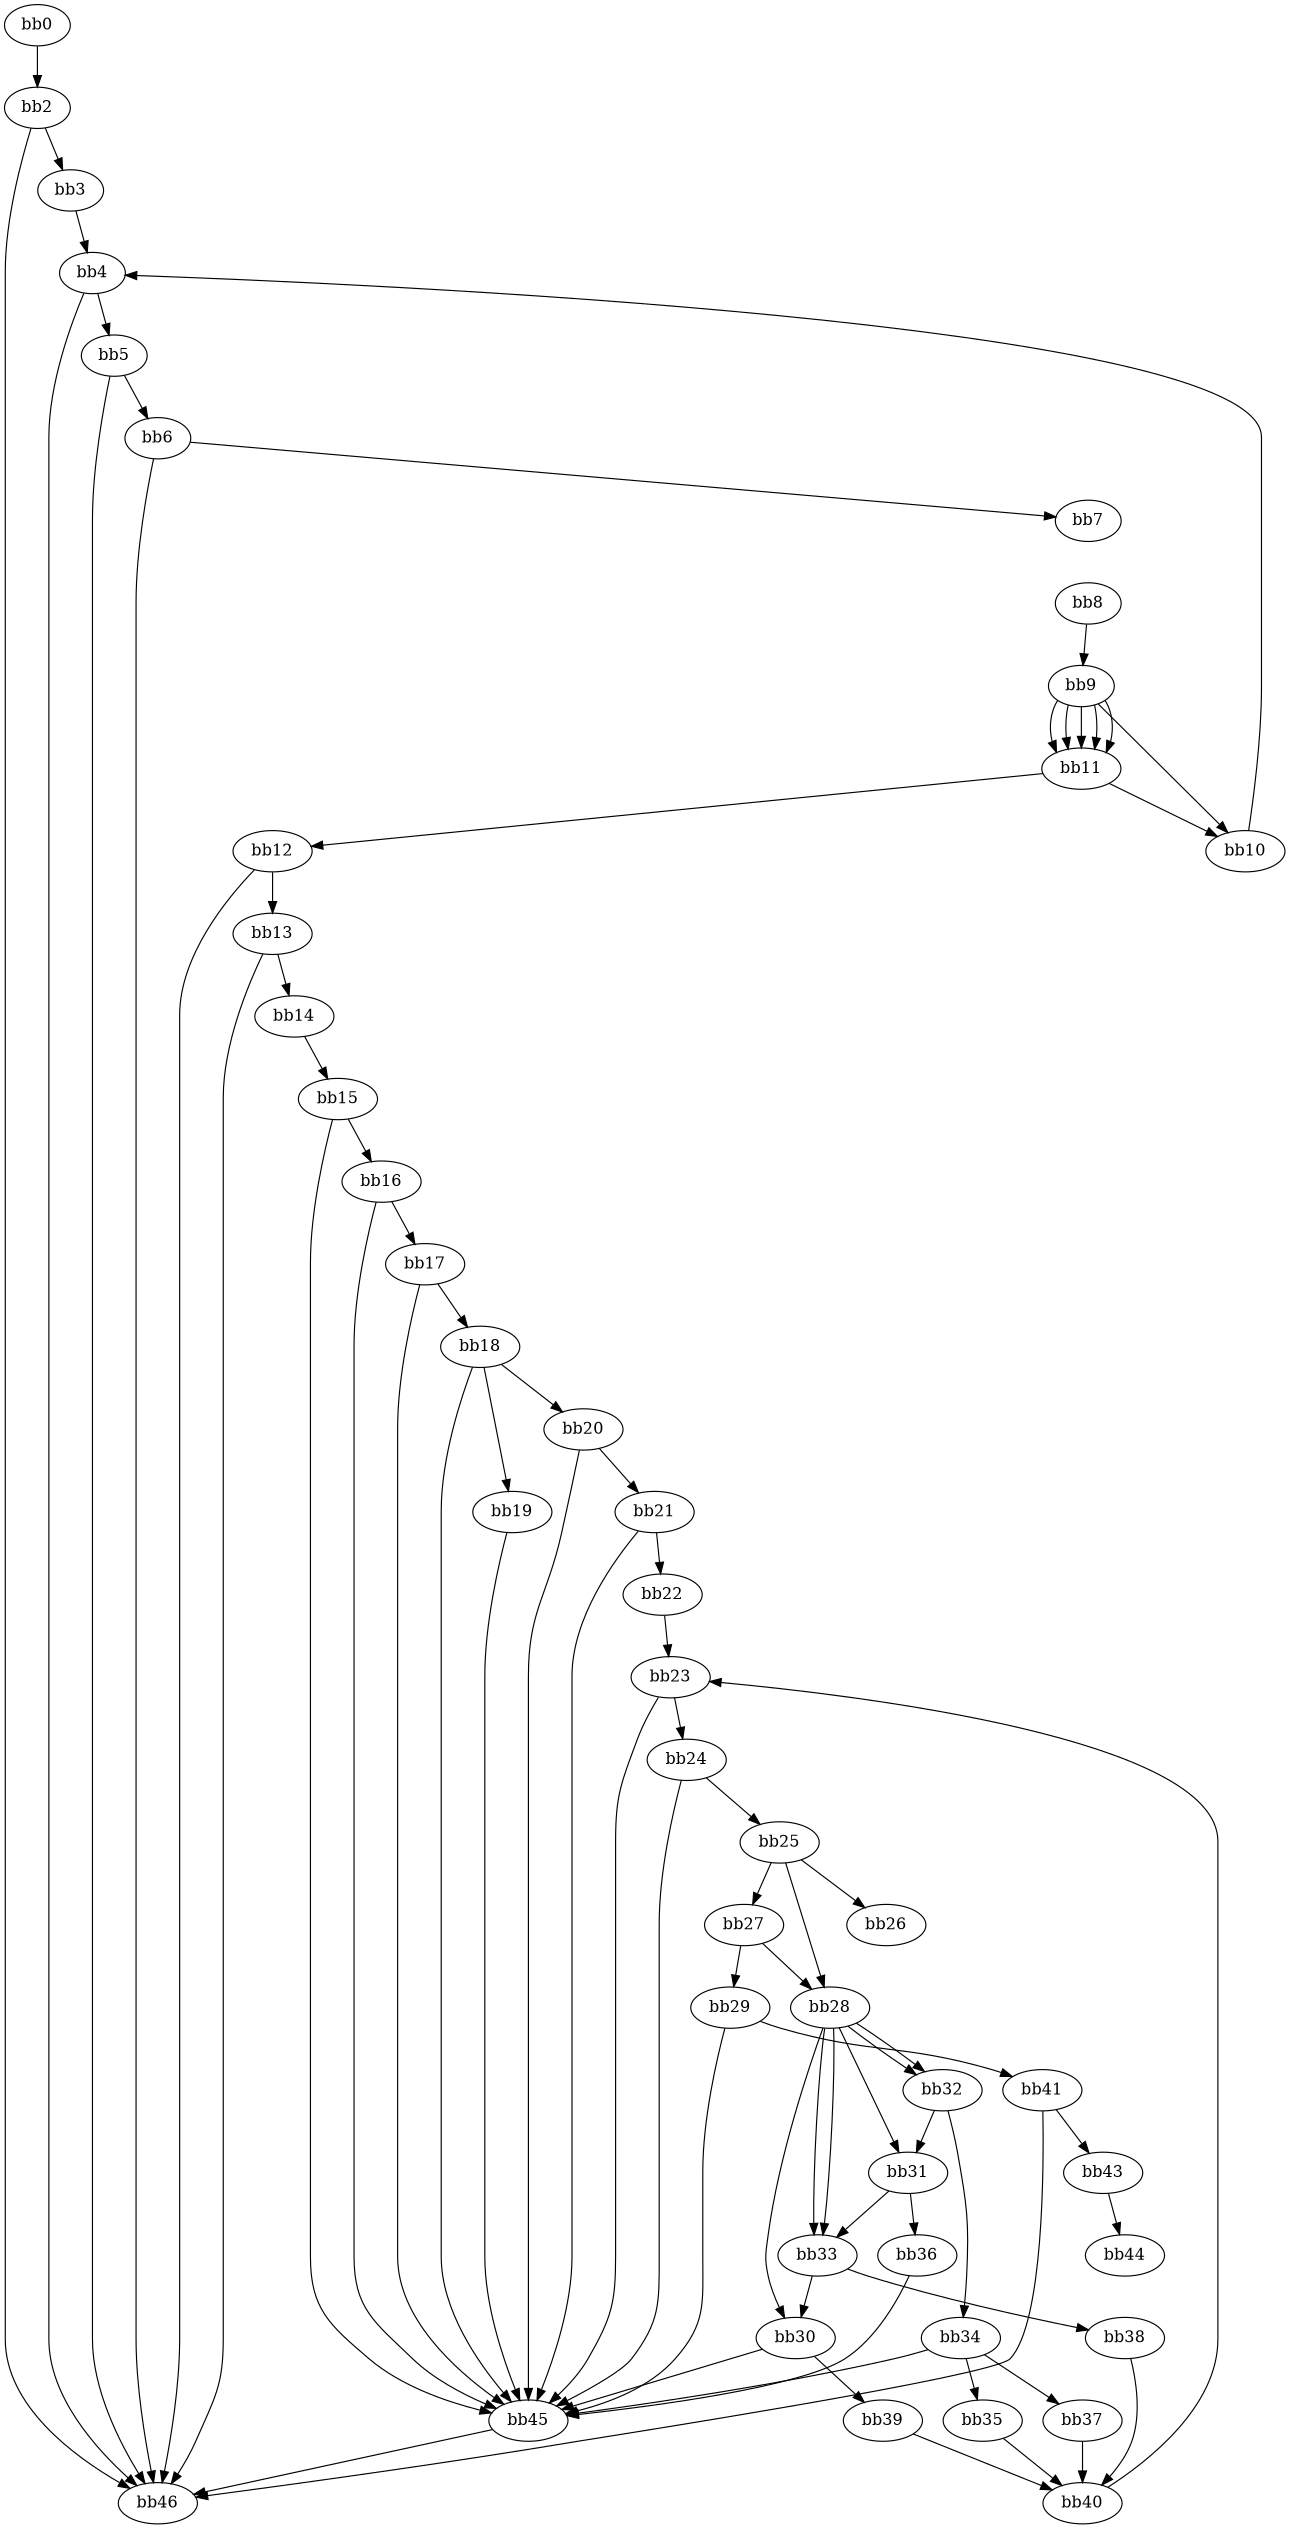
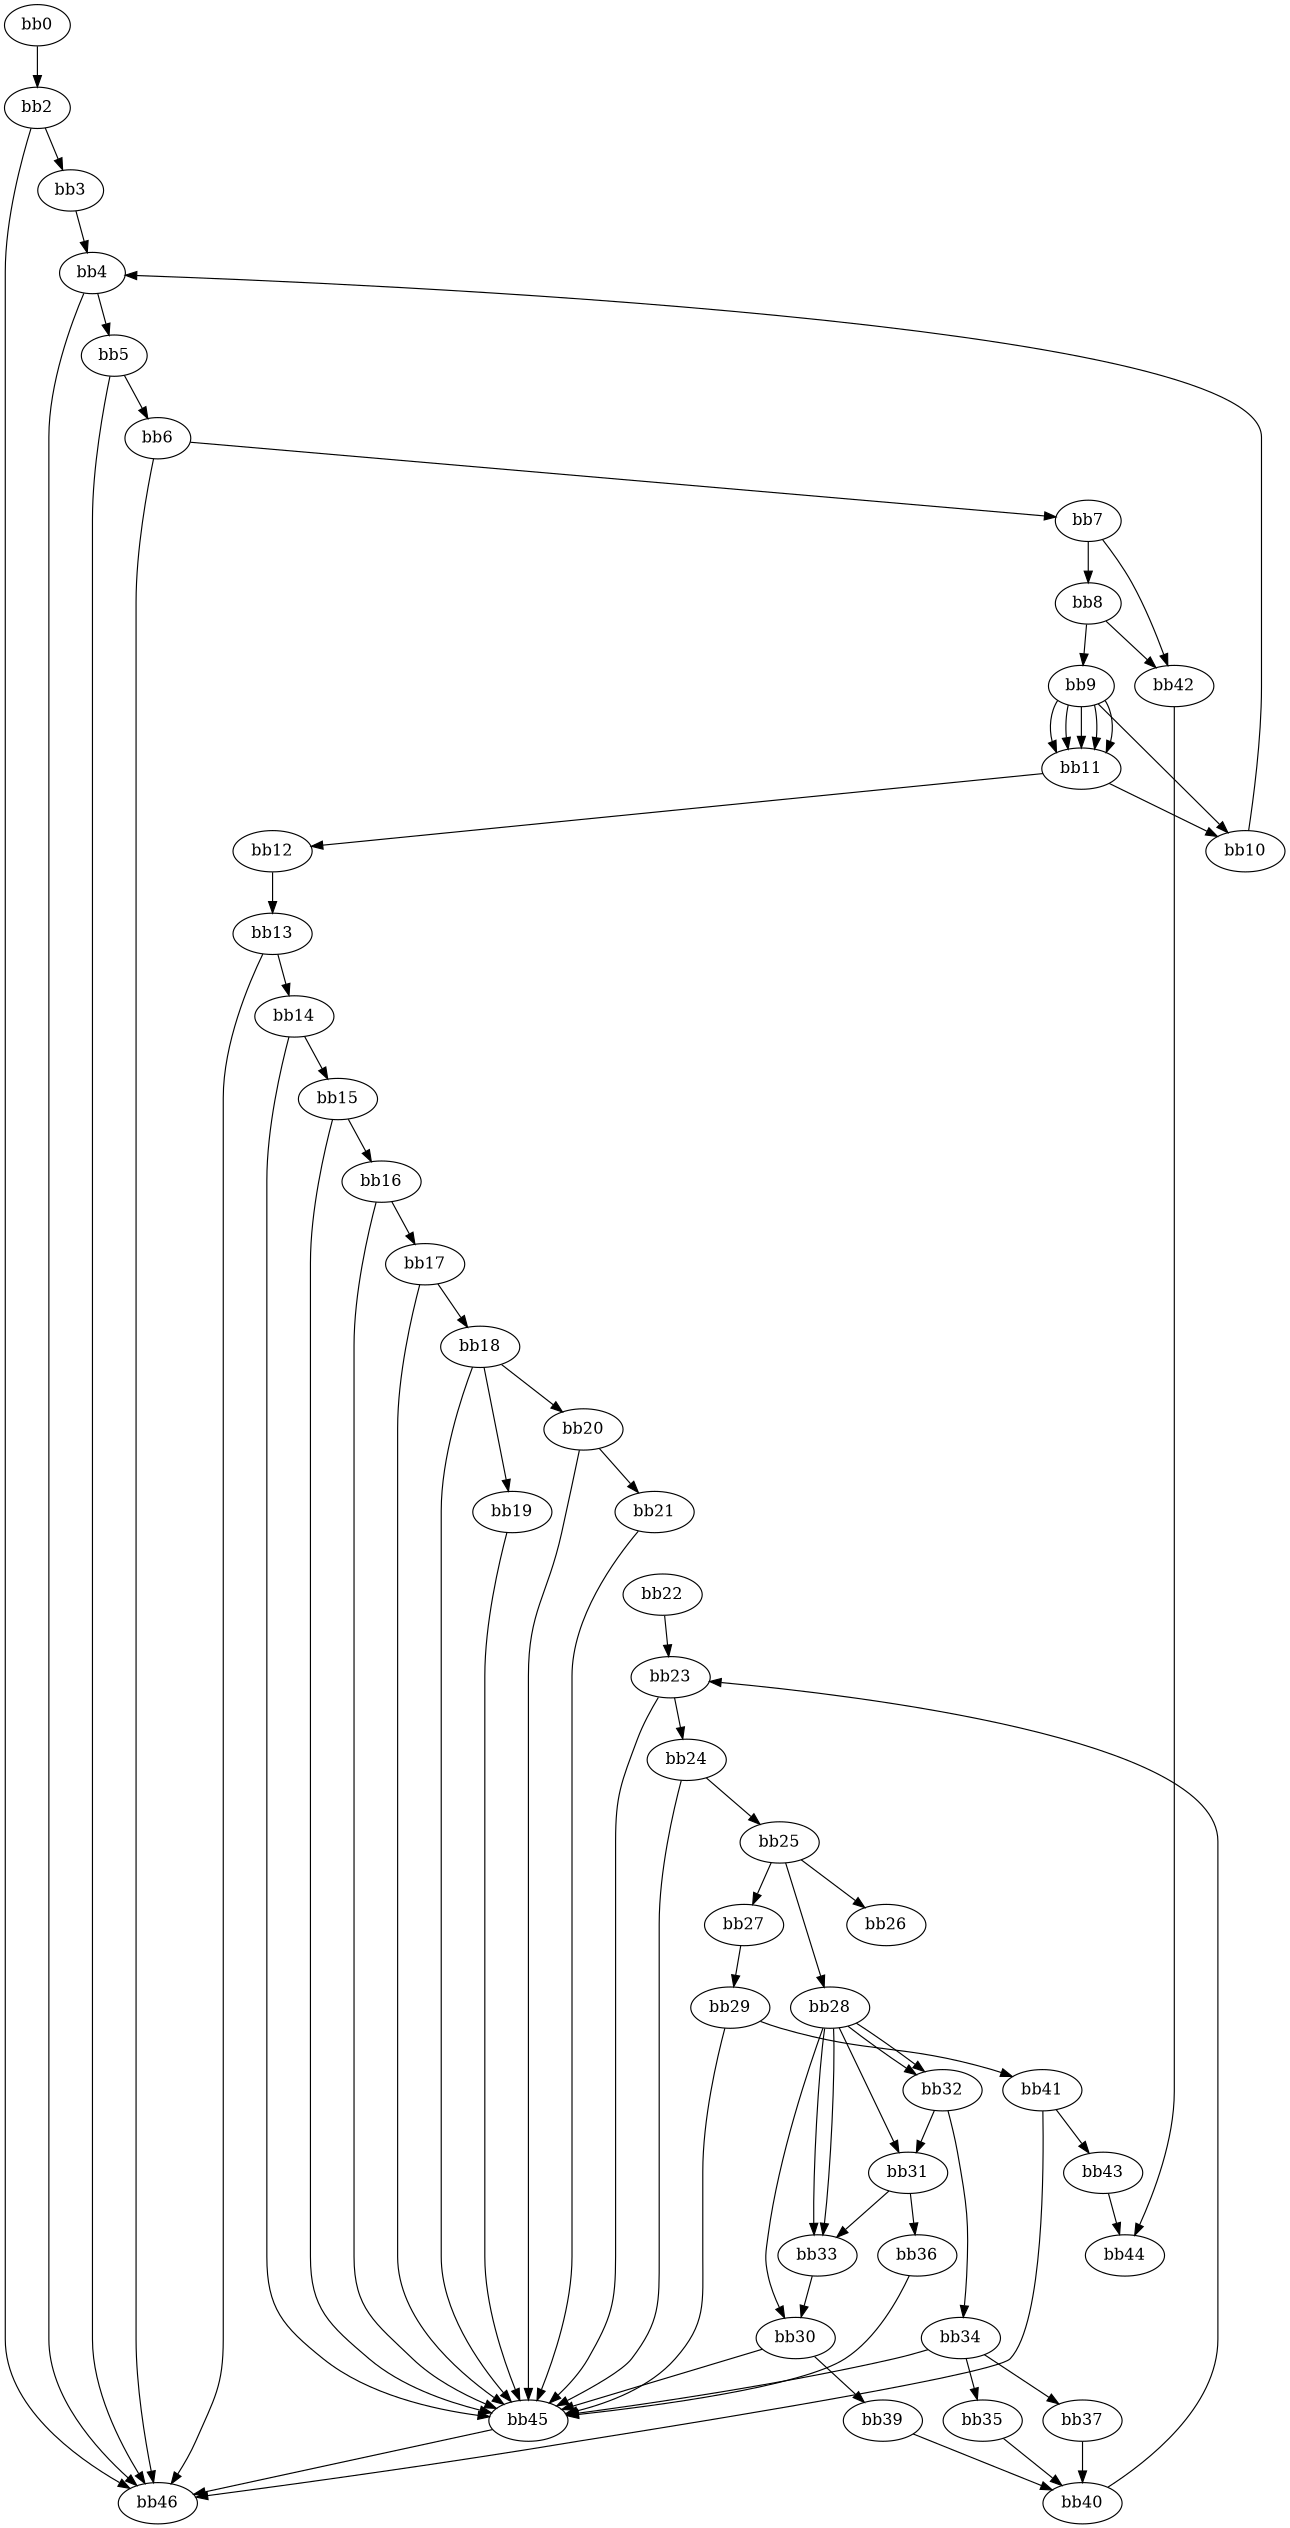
edge "bb7" -> "bb8": added
node "bb42": added
edge "bb21" -> "bb22": removed
edge "bb12" -> "bb46": removed
edge "bb14" -> "bb45": added
edge "bb27" -> "bb28": removed
node "bb38": removed
